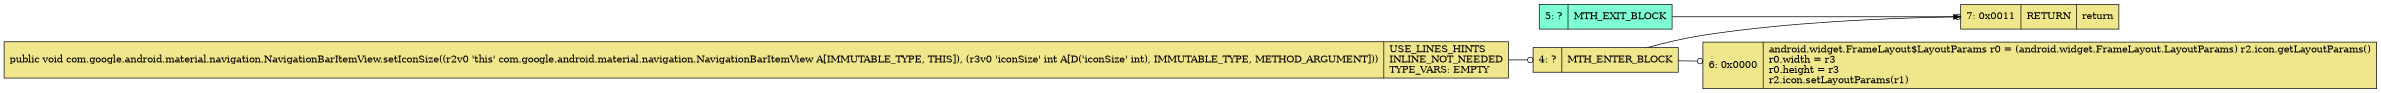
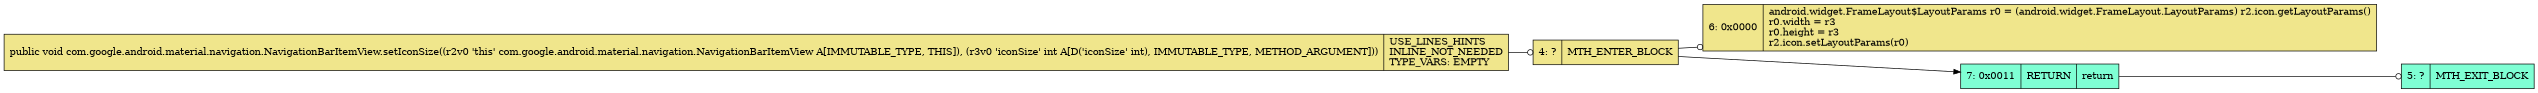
edge "5: ?" -> "7: 0x0011": reversed
node "7: 0x0011": fillcolor khaki -> aquamarine
node "6: 0x0000": text "r2.icon.setLayoutParams(r1)" -> "r2.icon.setLayoutParams(r0)"
